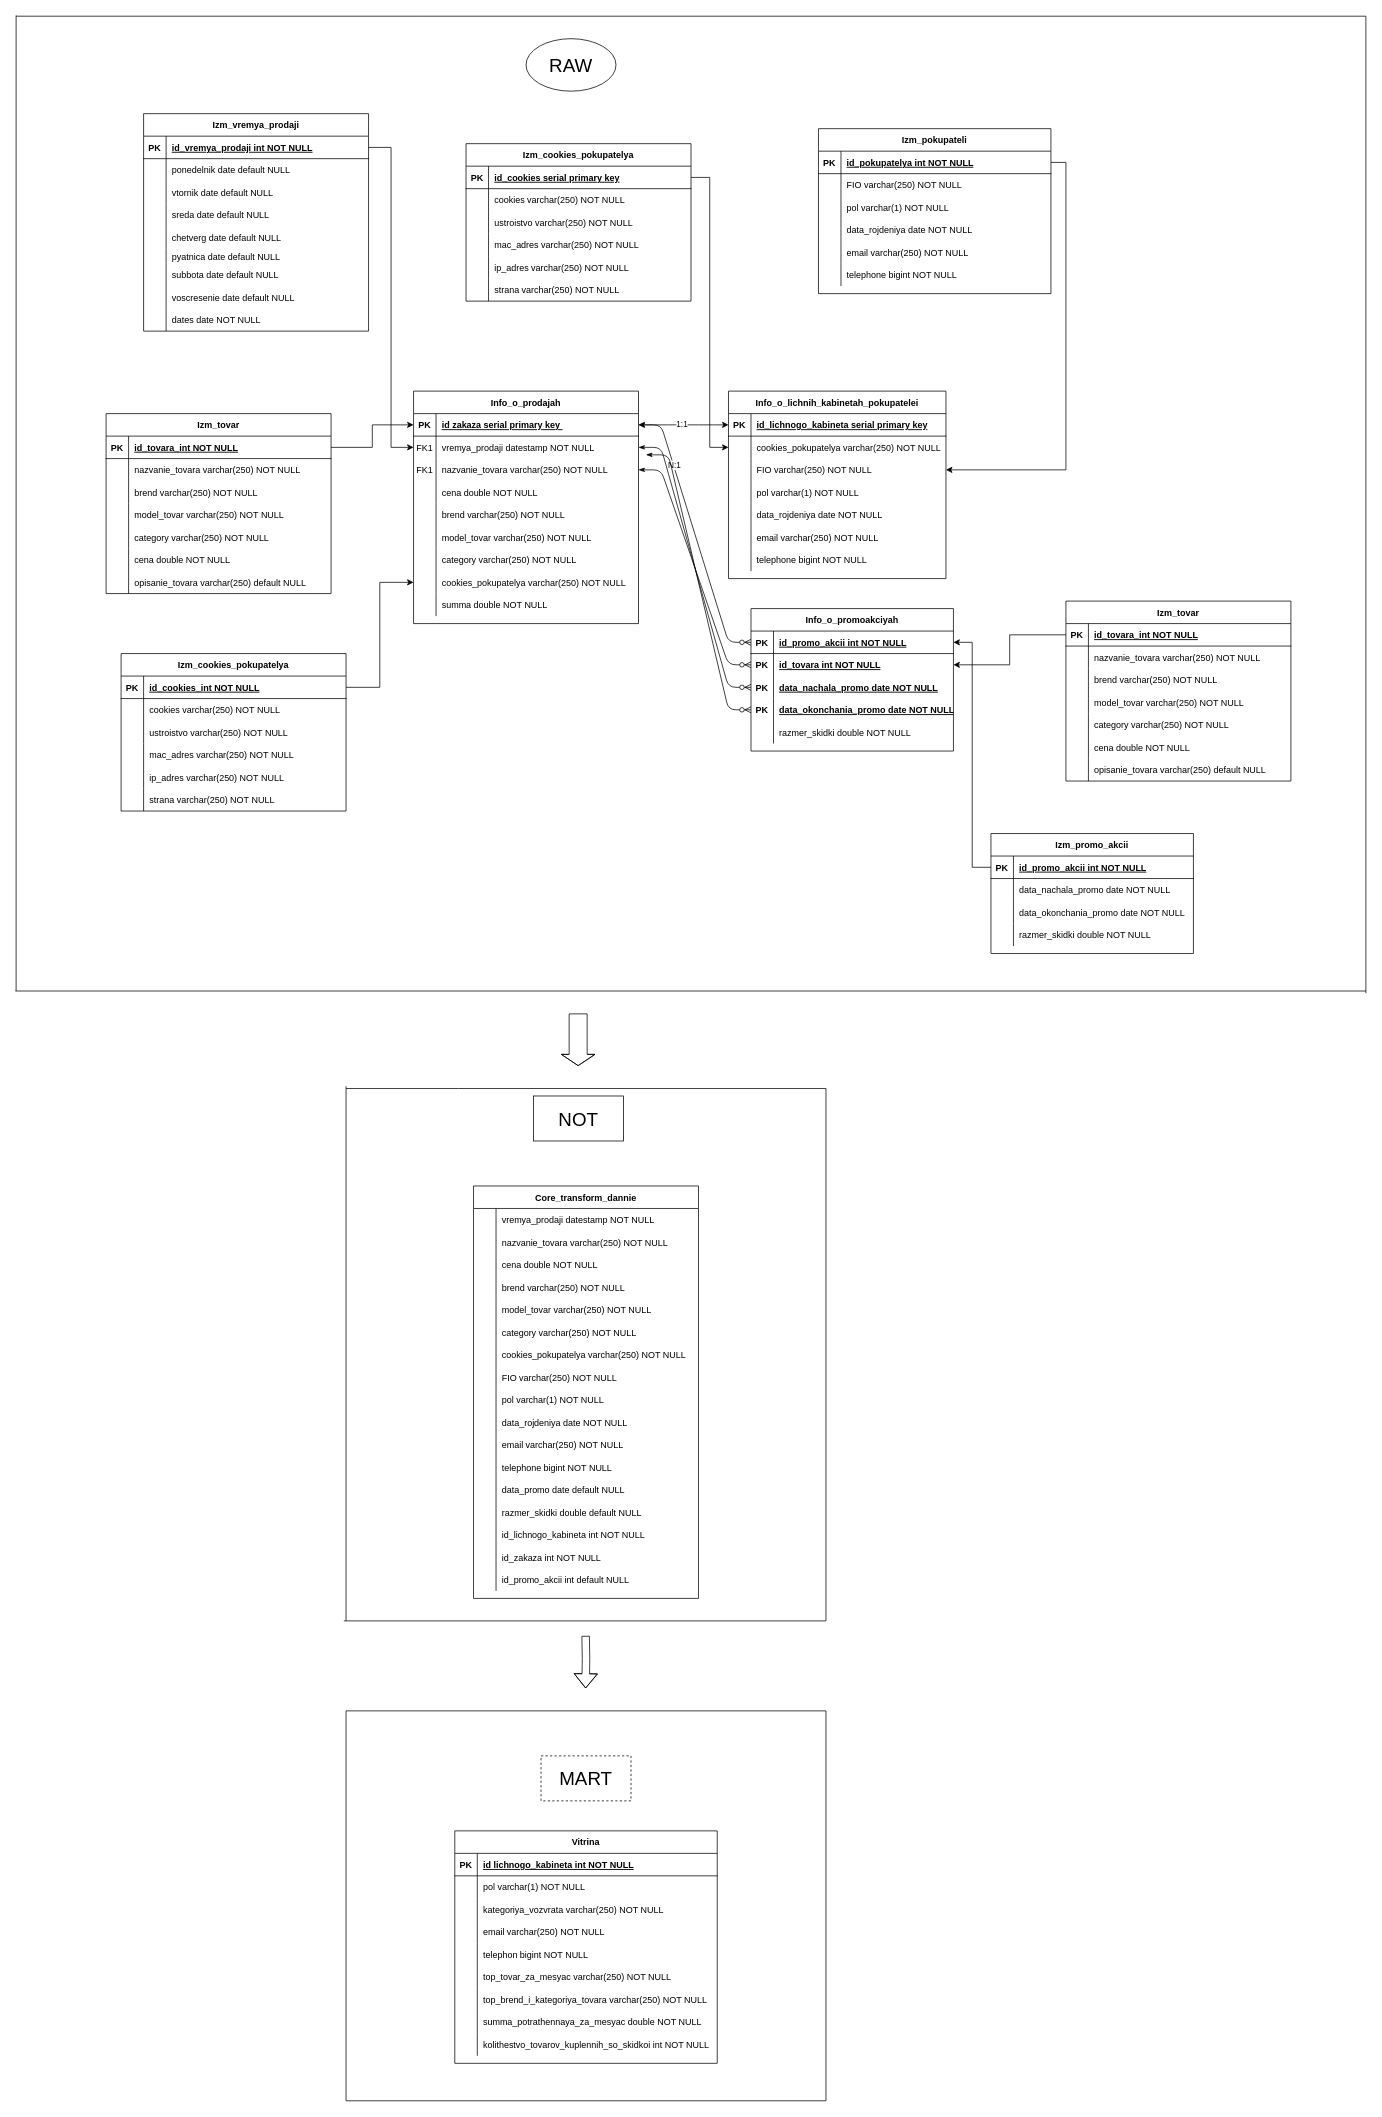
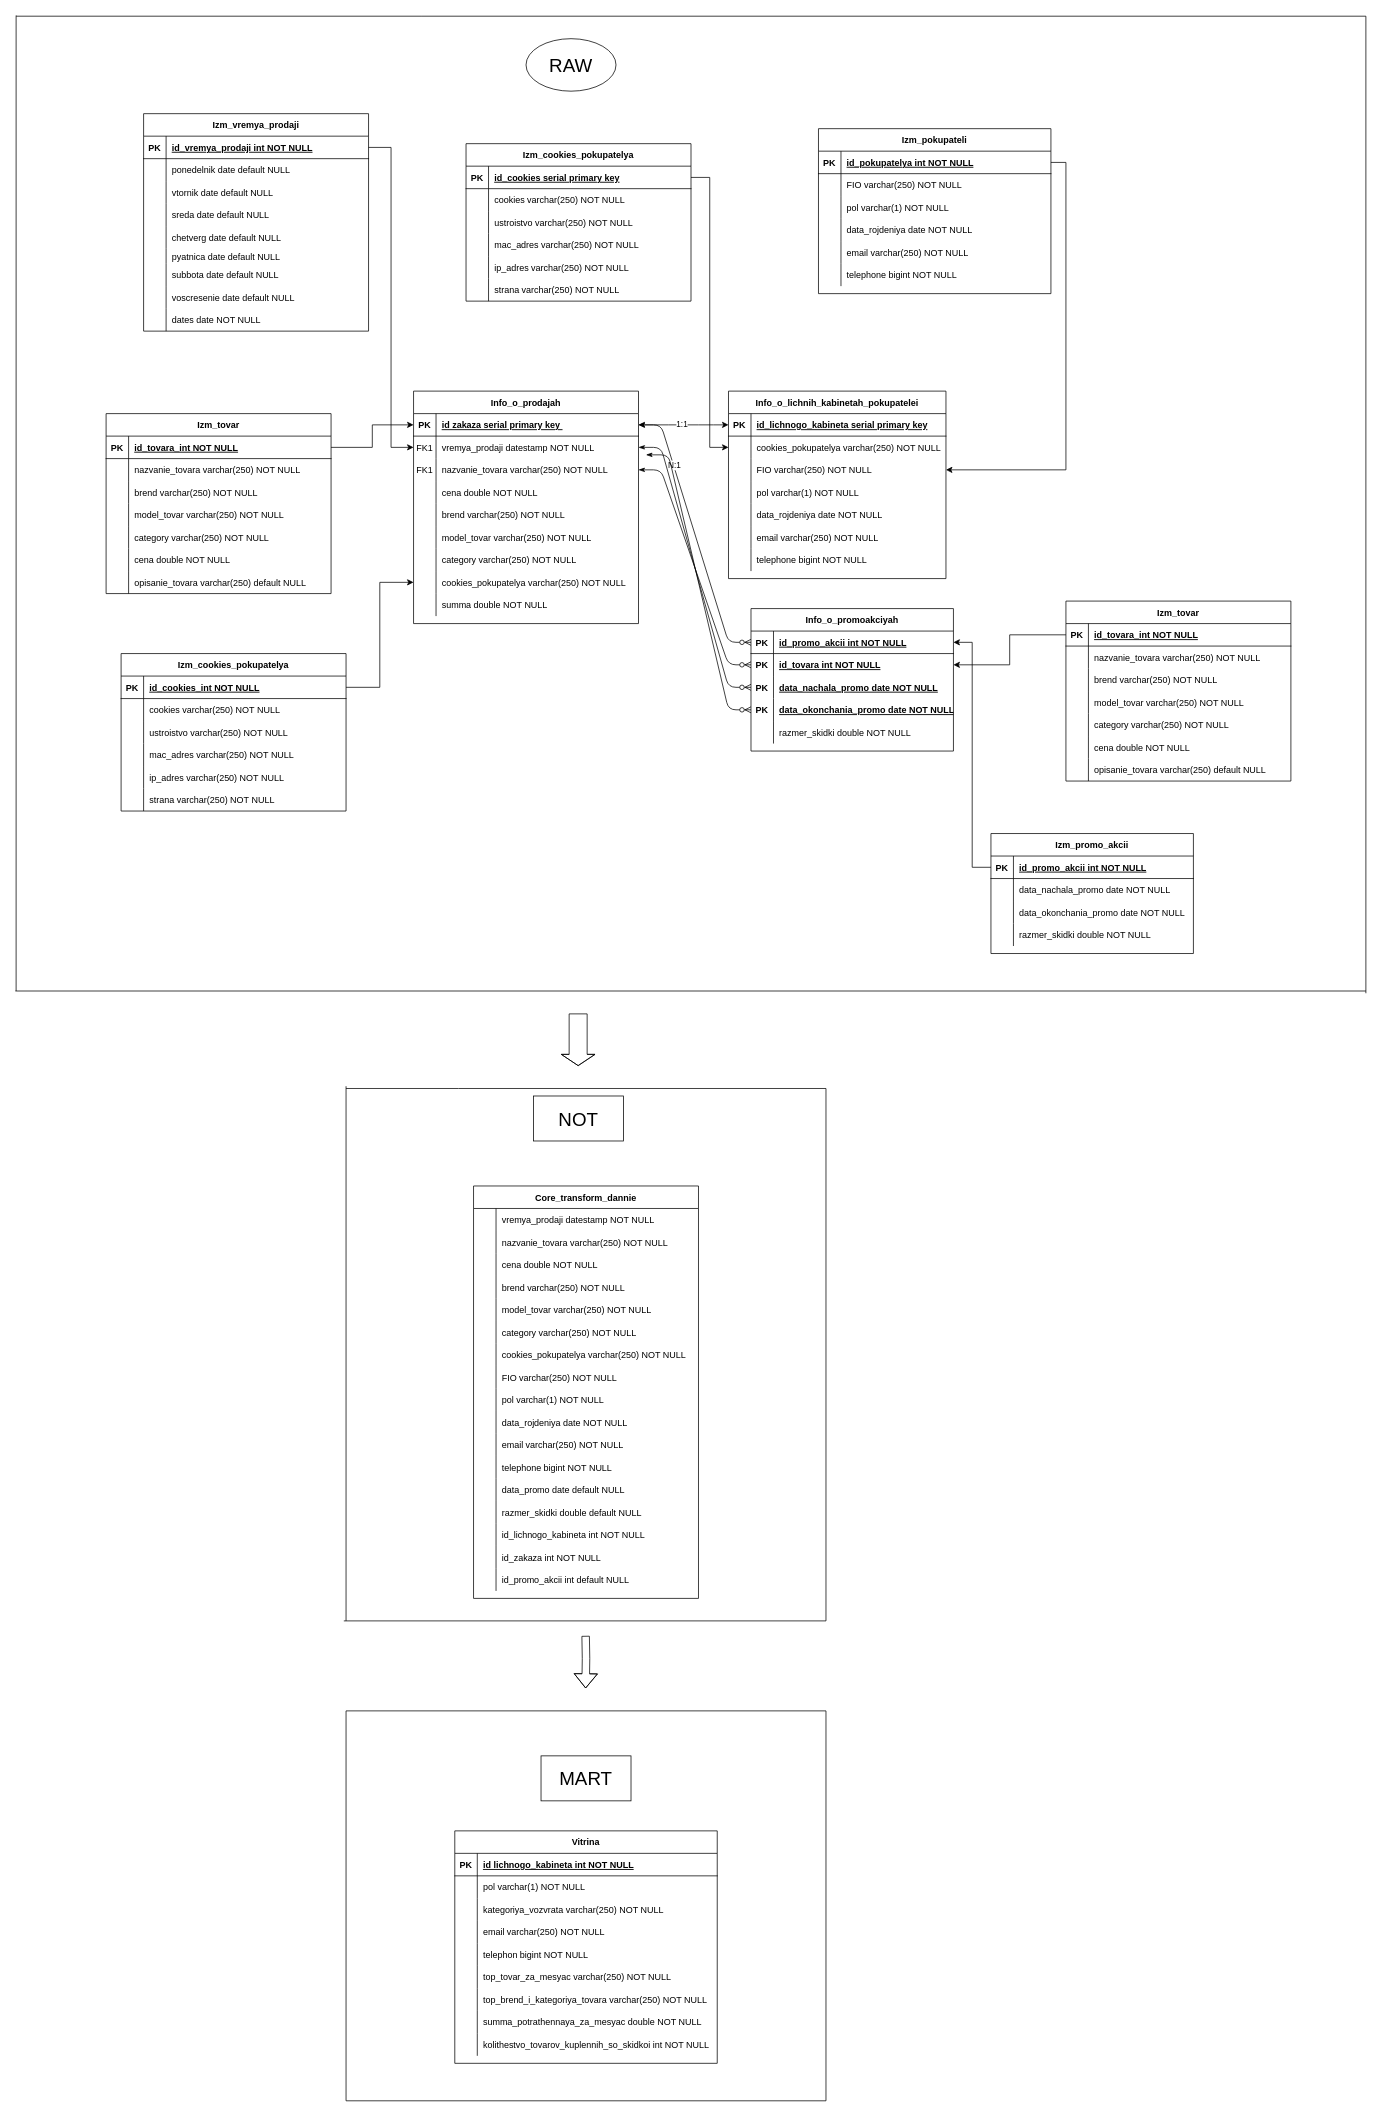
node "MART": style dashed -> solid
